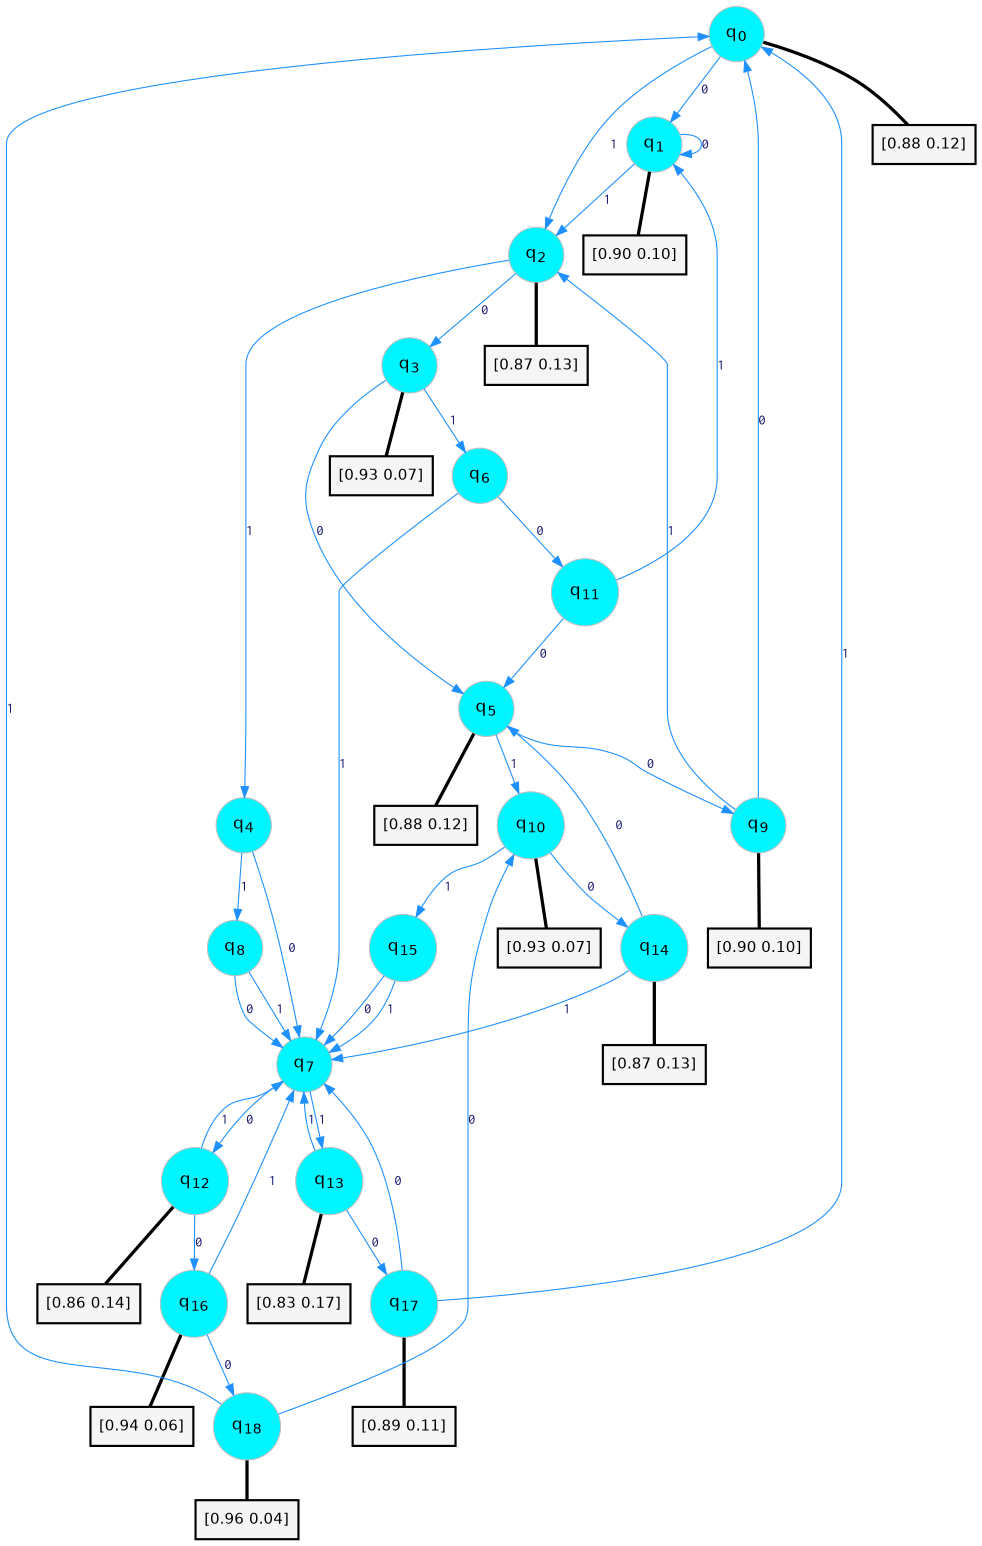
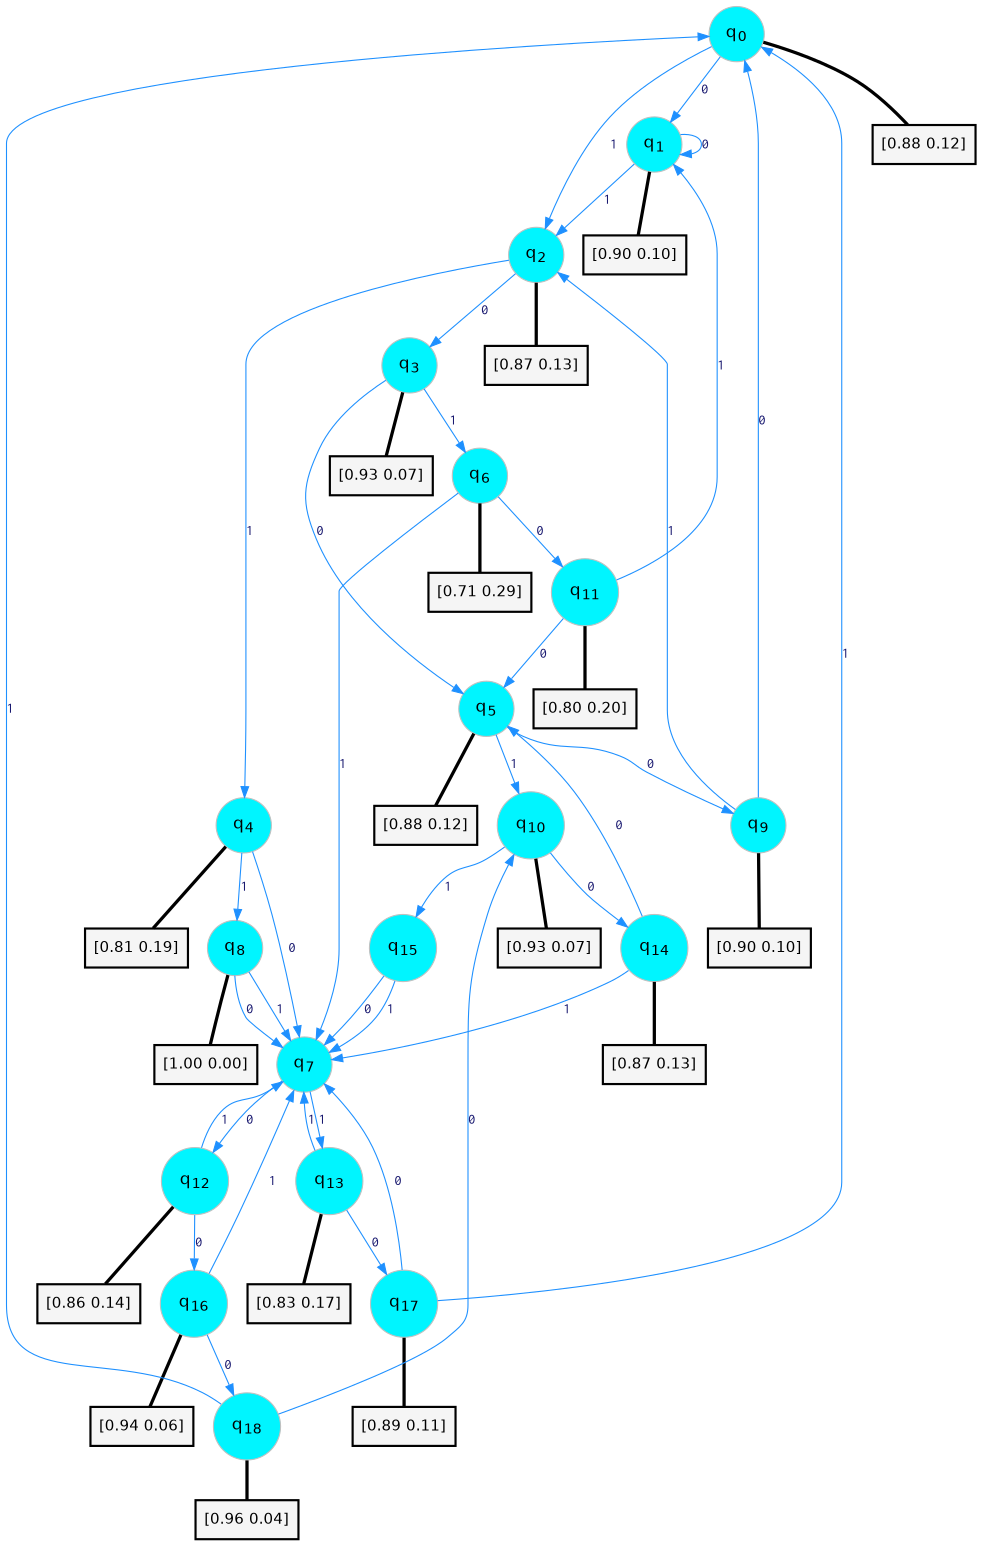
node "[0.71 0.29]": added
node "[0.80 0.20]": added
node "[0.81 0.19]": added
node "[1.00 0.00]": added
